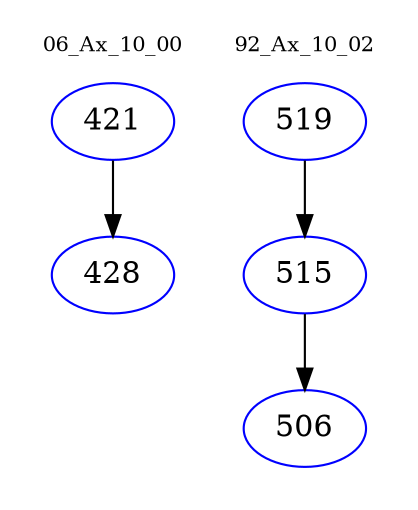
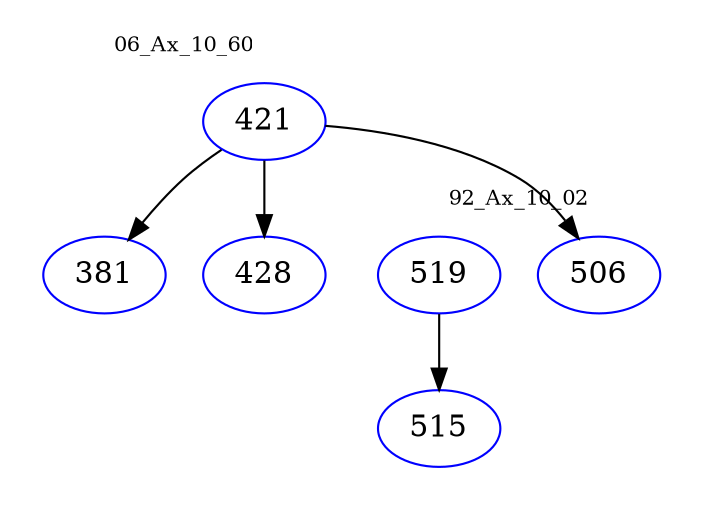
cluster "06_Ax_10_00": label "06_Ax_10_00" -> "06_Ax_10_60"
node "381": added
edge "515" -> "506": now "421" -> "506"
